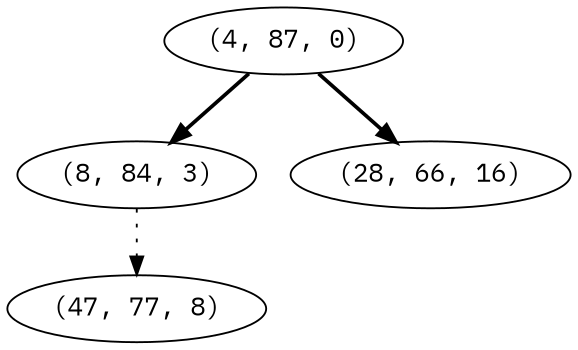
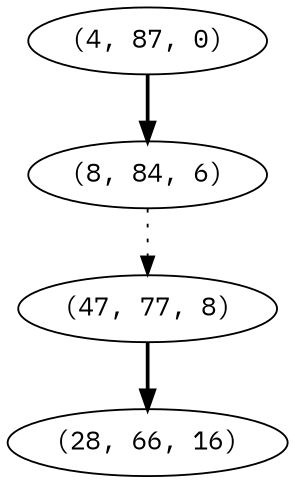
edge "(4, 87, 0)" -> "(28, 66, 16)": now "(47, 77, 8)" -> "(28, 66, 16)"
node "(8, 84, 3)": label "(8, 84, 3)" -> "(8, 84, 6)"
